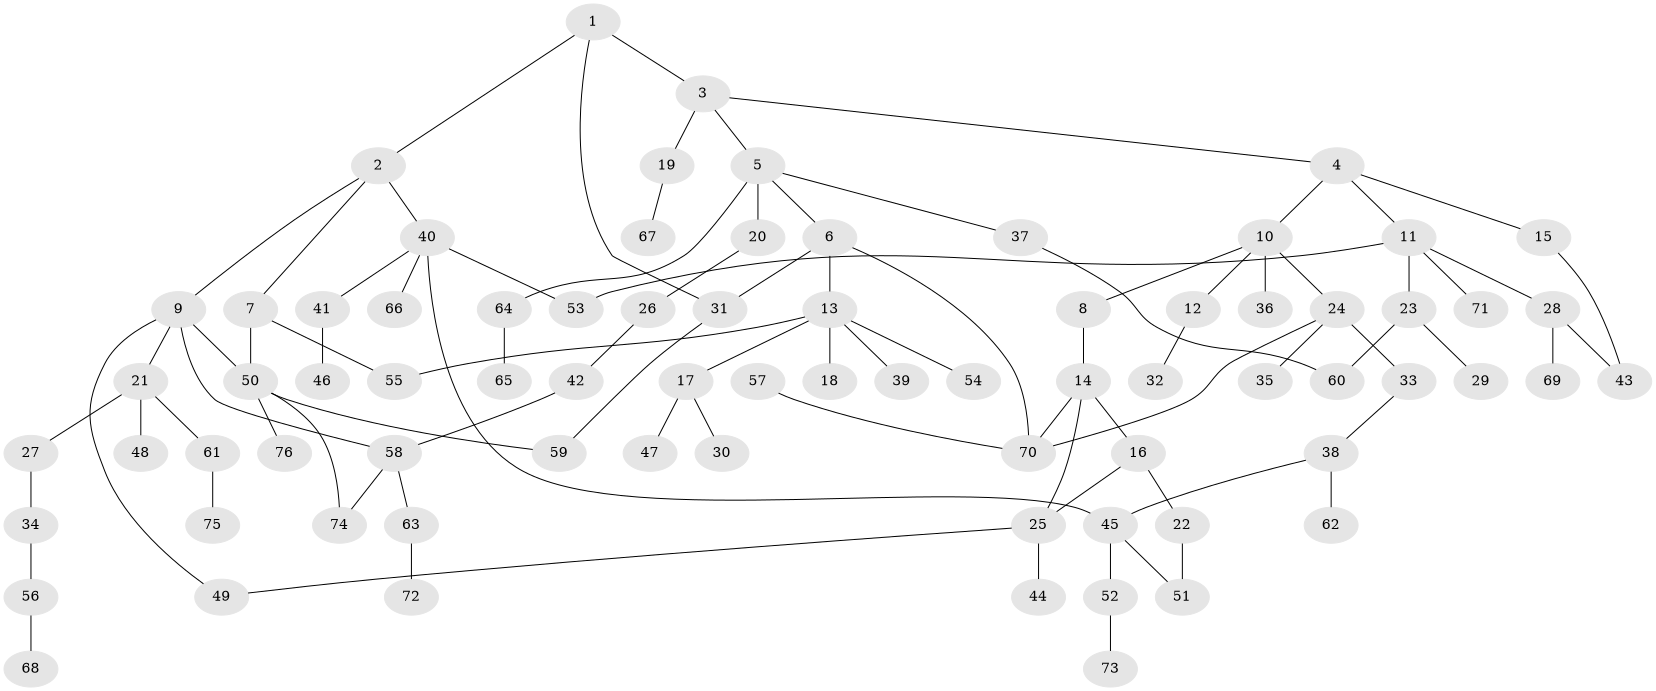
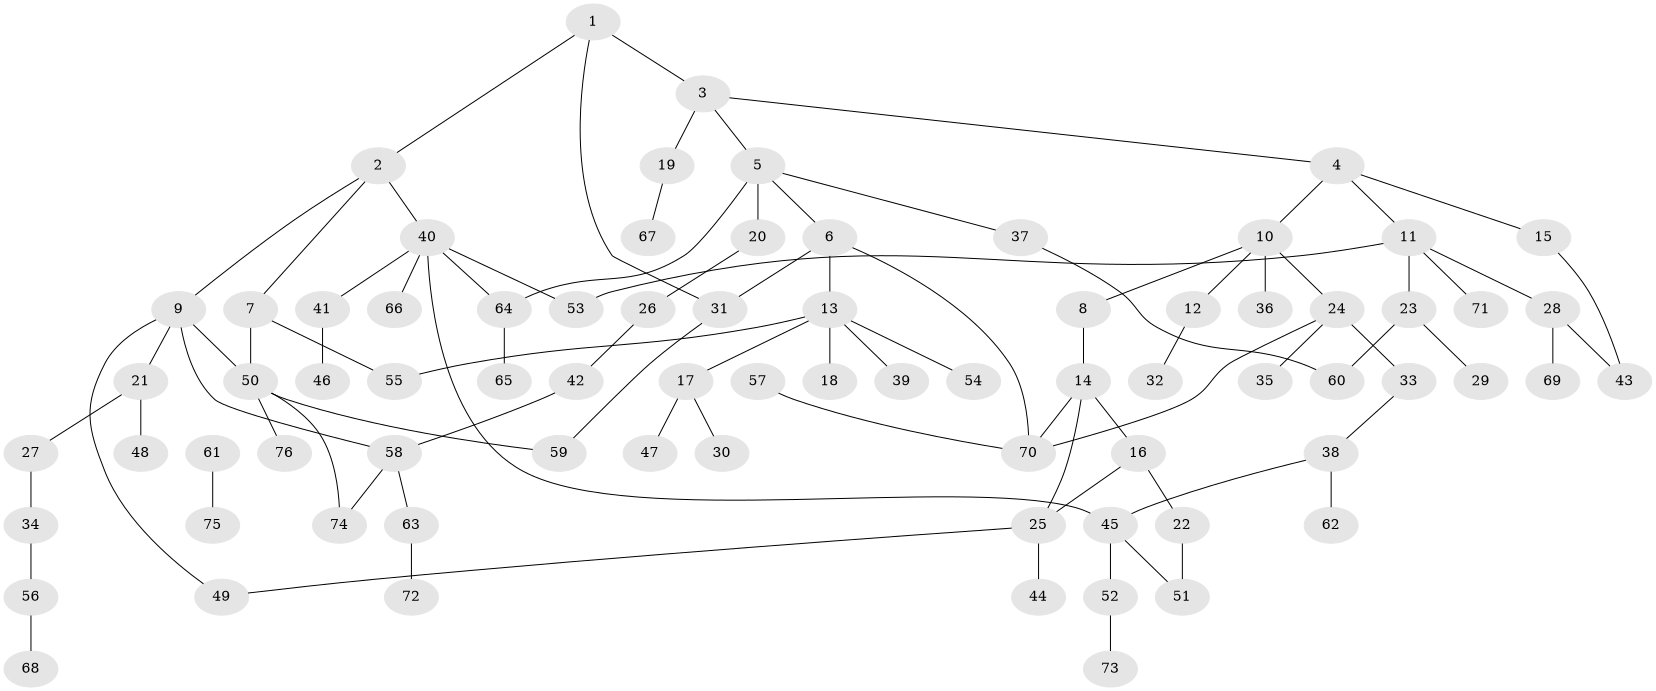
edge "40" -- "64": added
edge "21" -- "61": removed
